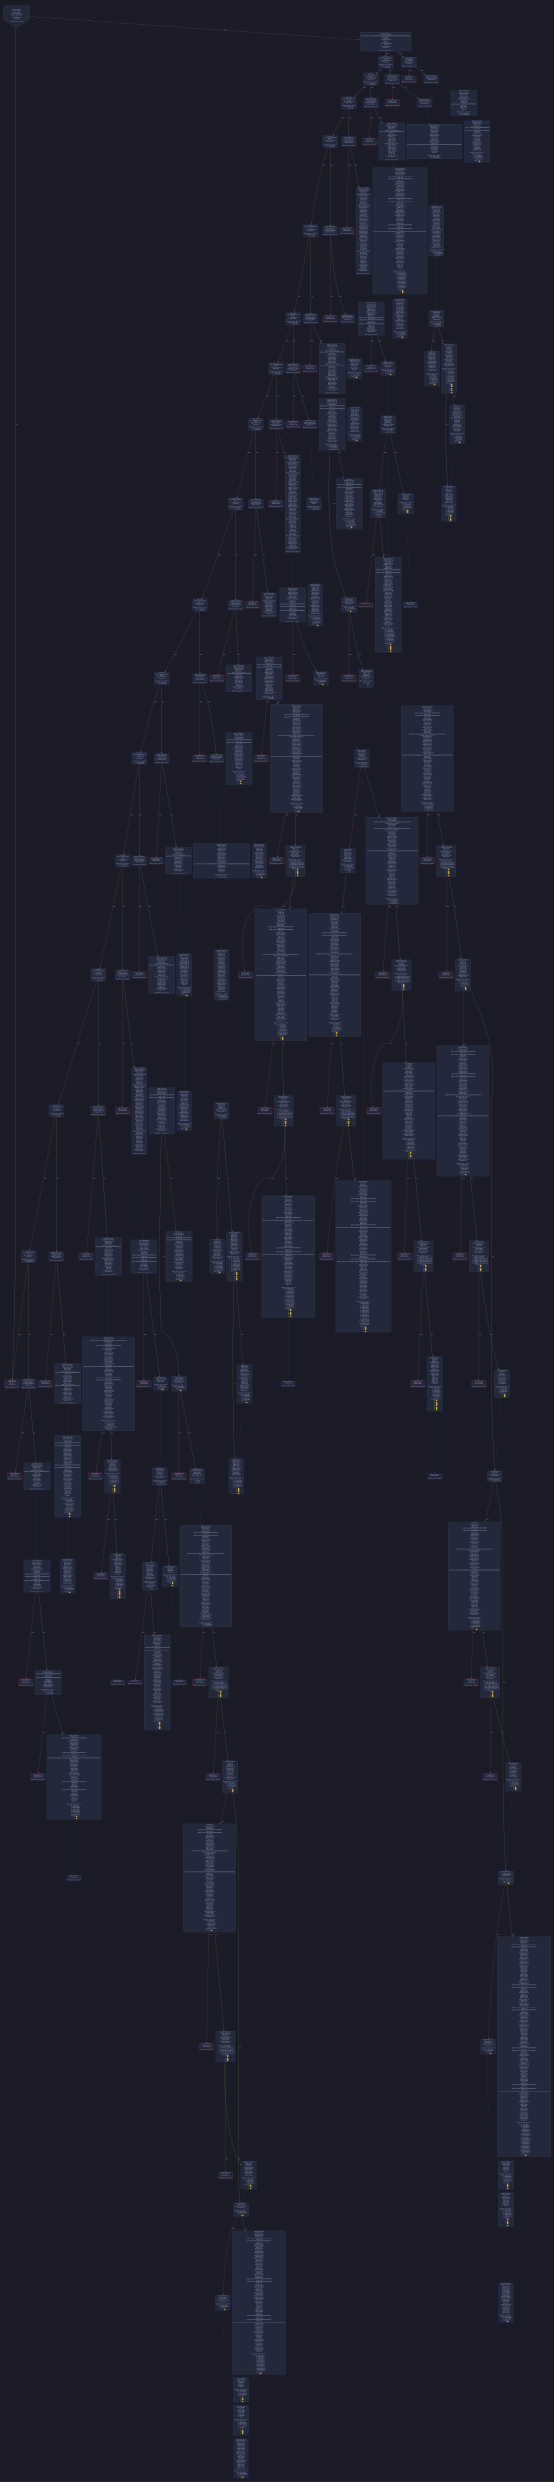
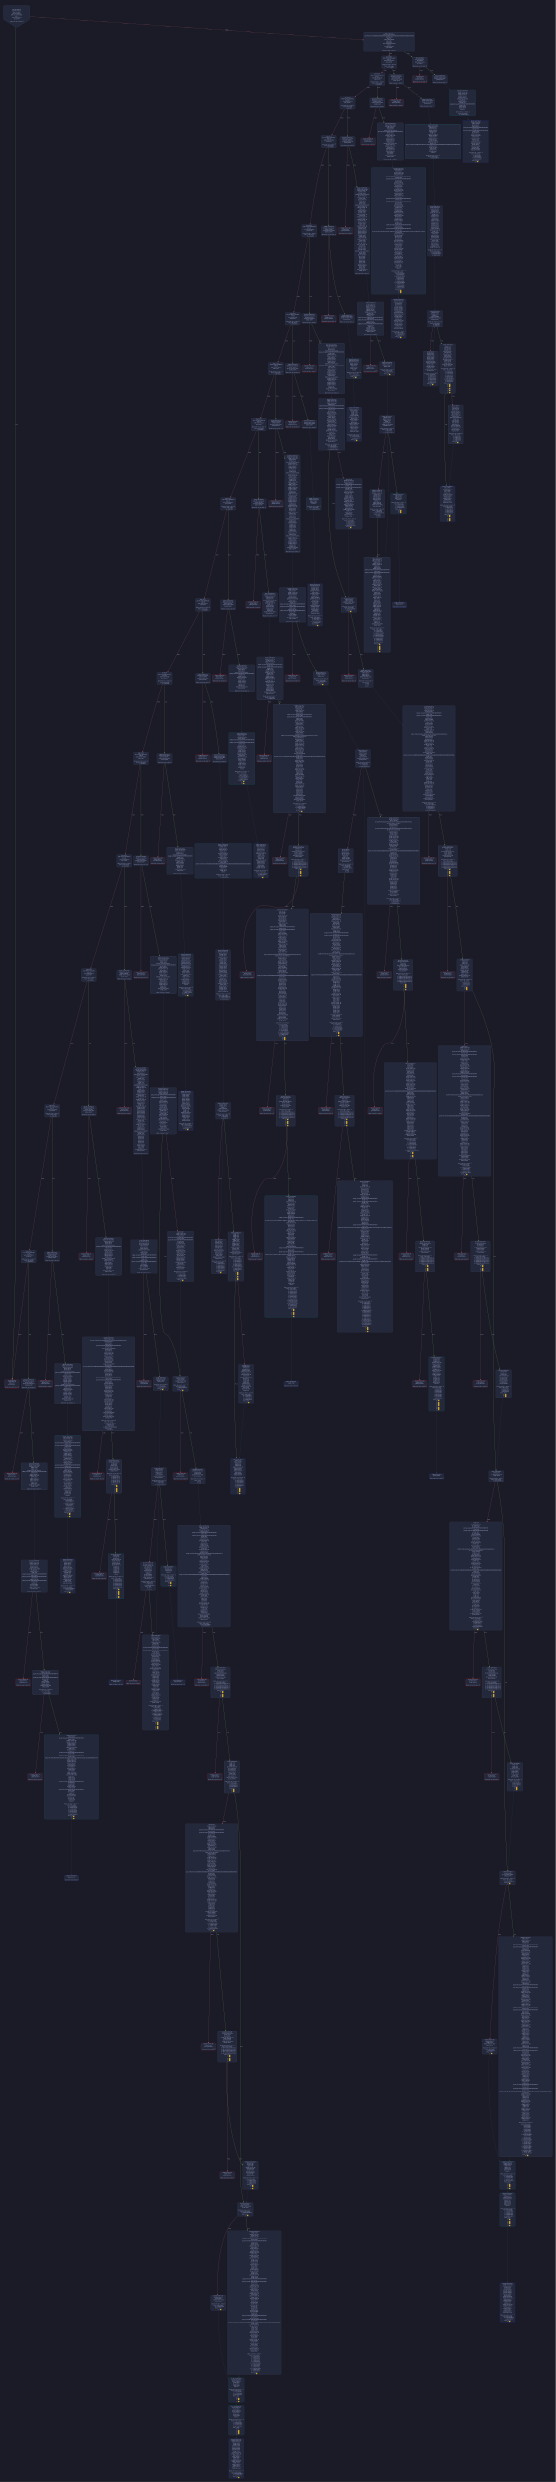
node "[087b] INVALID Stack size req: 0, sizeΔ: 0": removed
